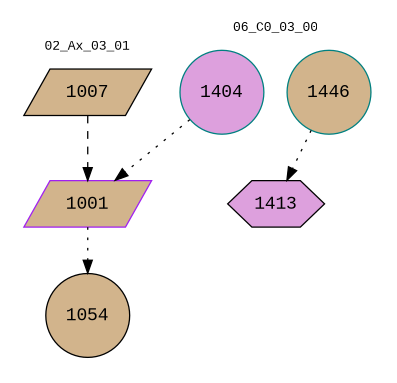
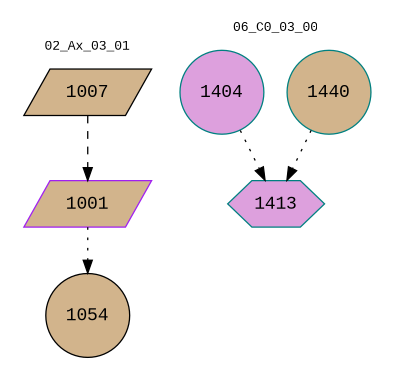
node "1446": label "1446" -> "1440"
edge "1404" -> "1001": now "1404" -> "1413"
node "1413": color black -> teal
